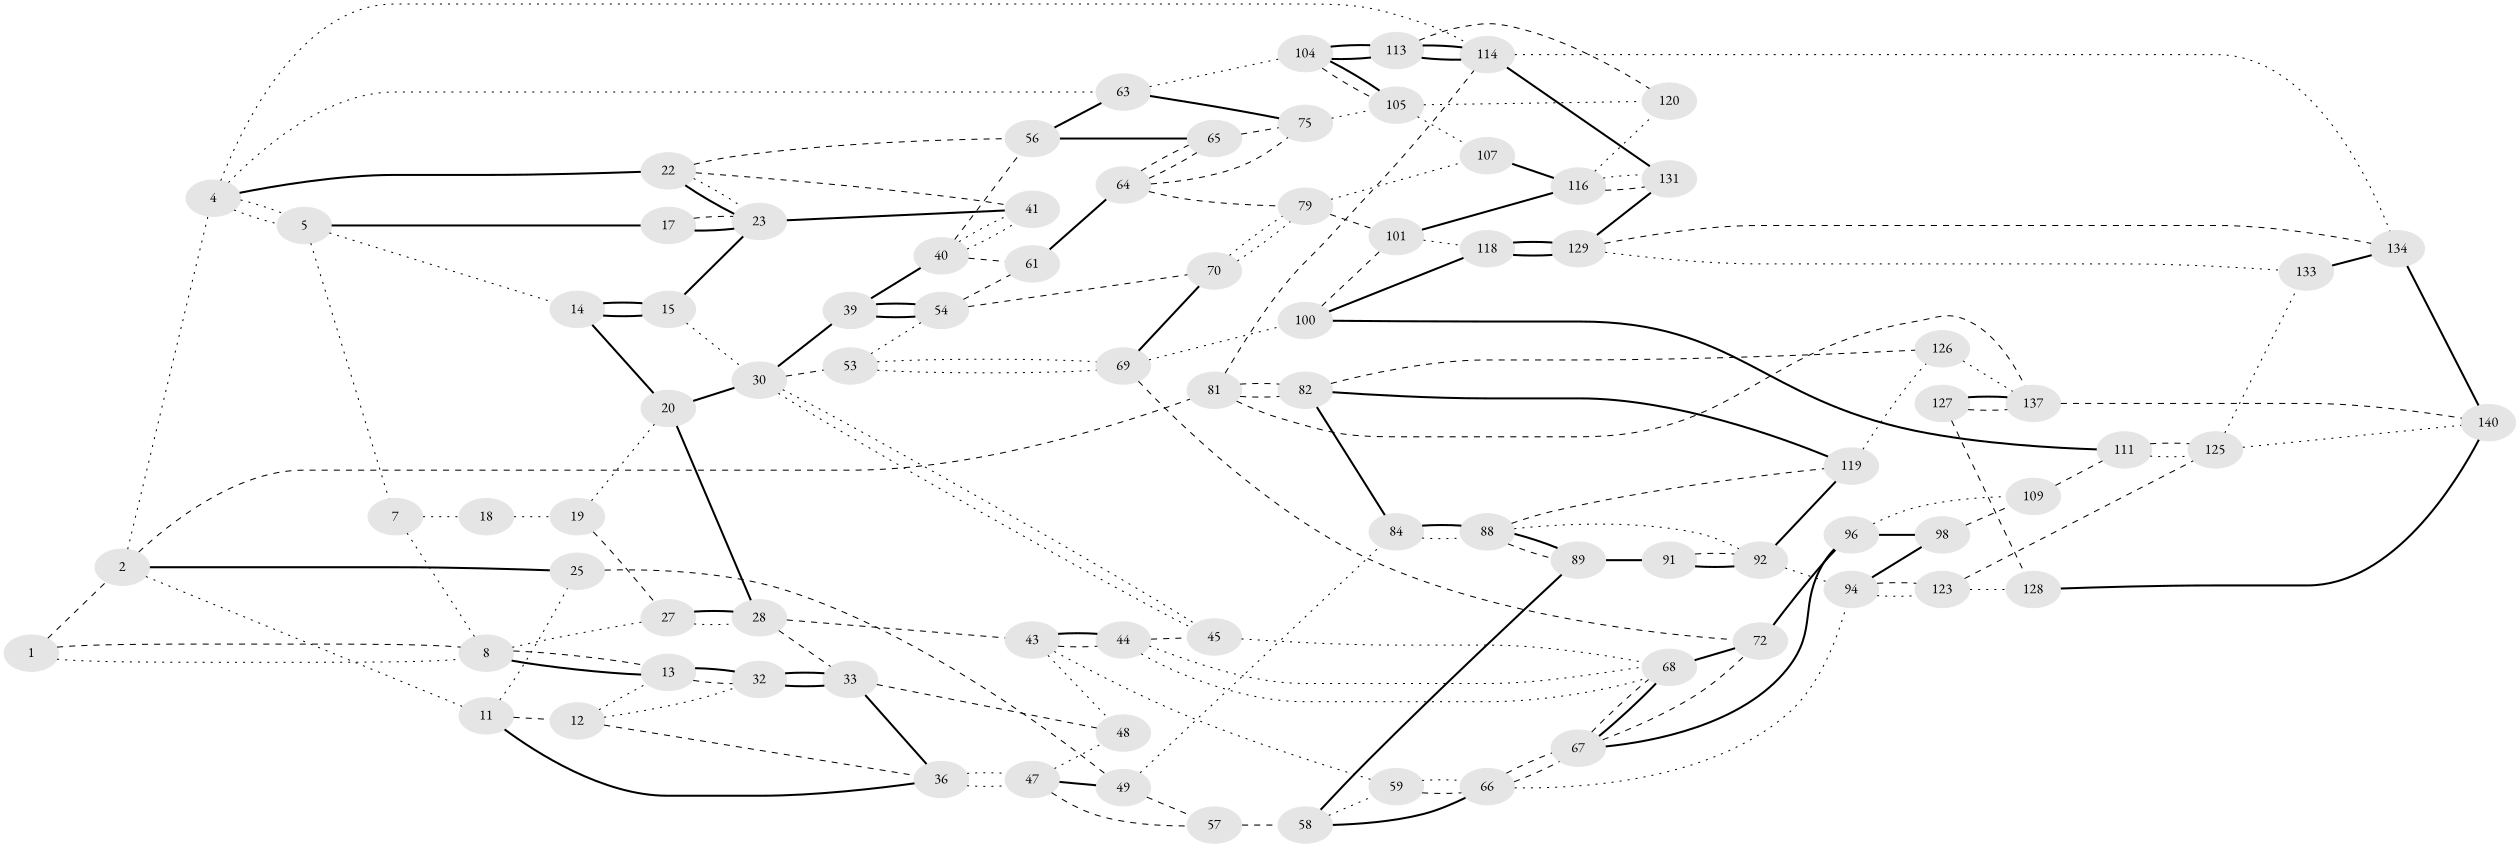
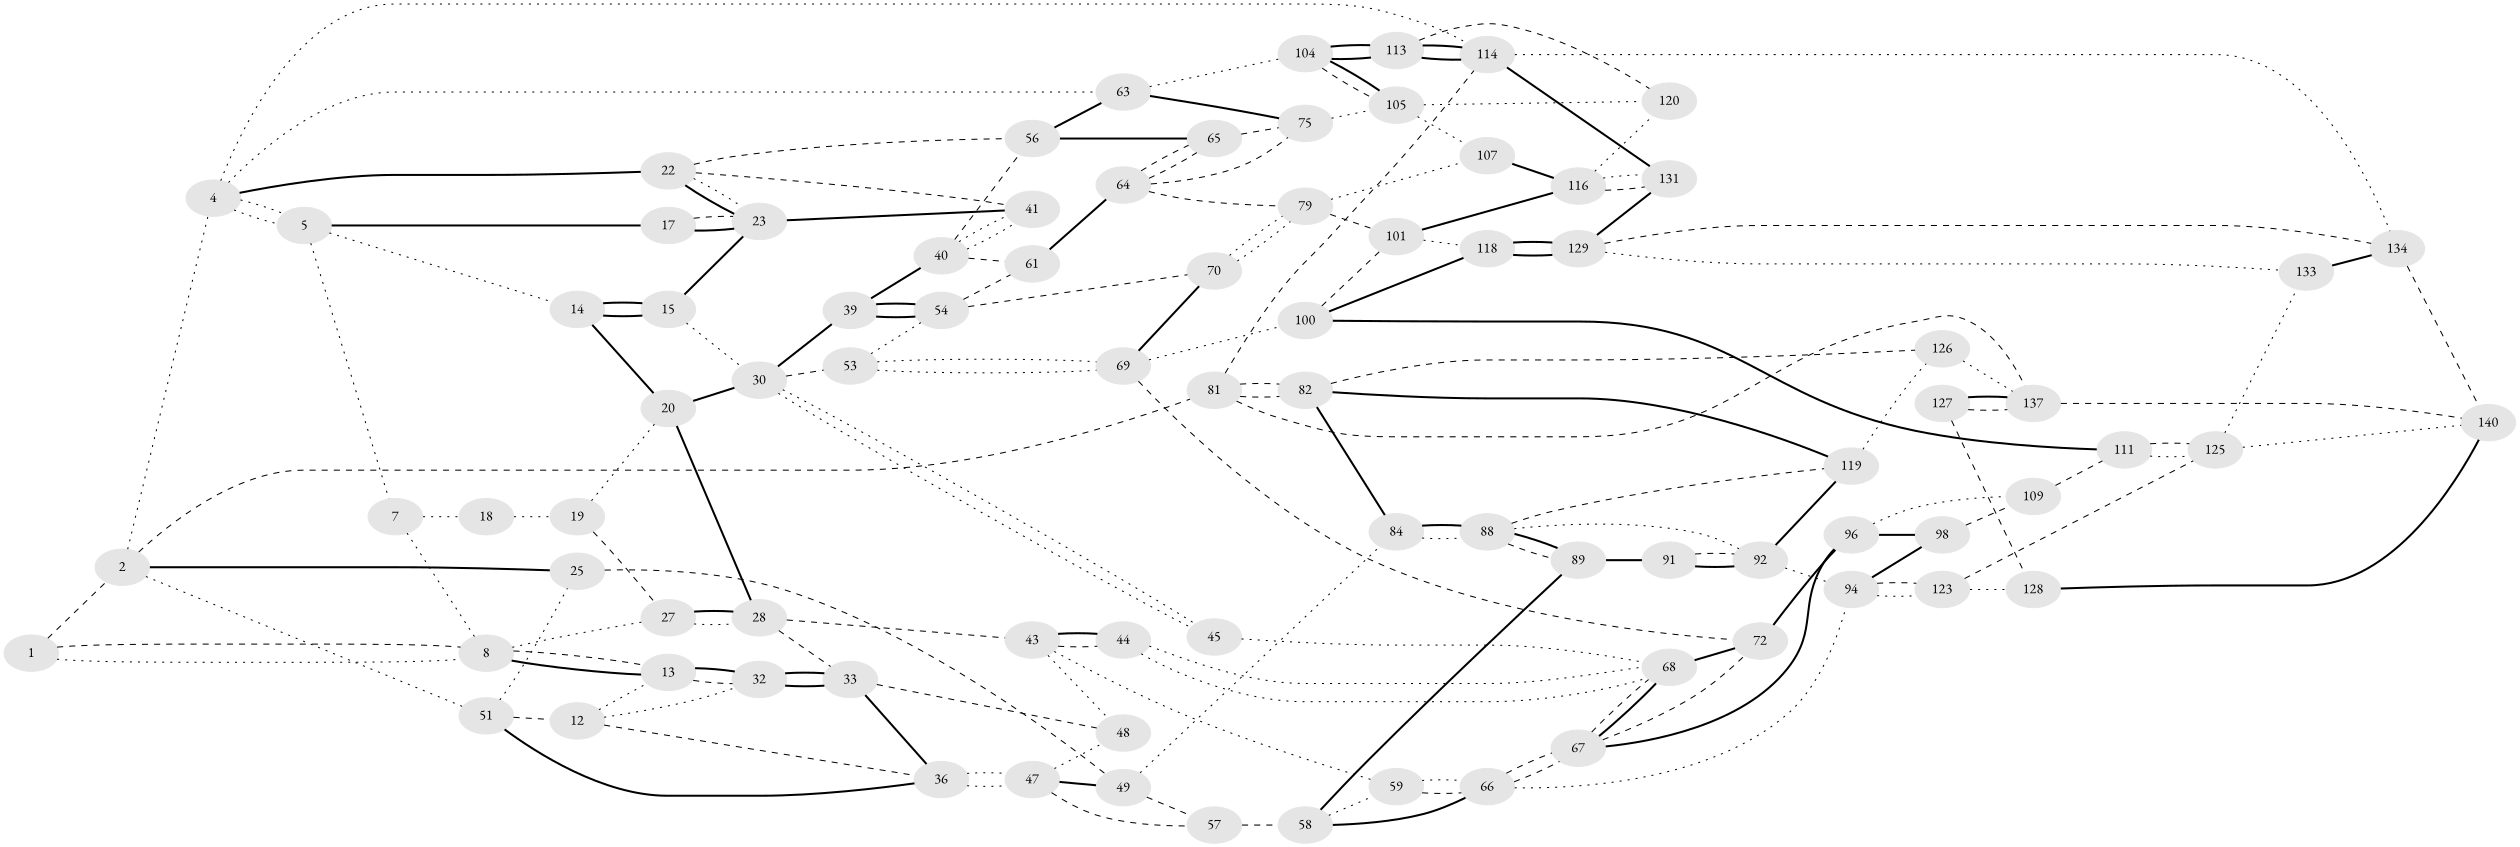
edge "134" -- "140": style bold -> dashed
edge "45" -- "44": removed
node "11": label "11" -> "51"
